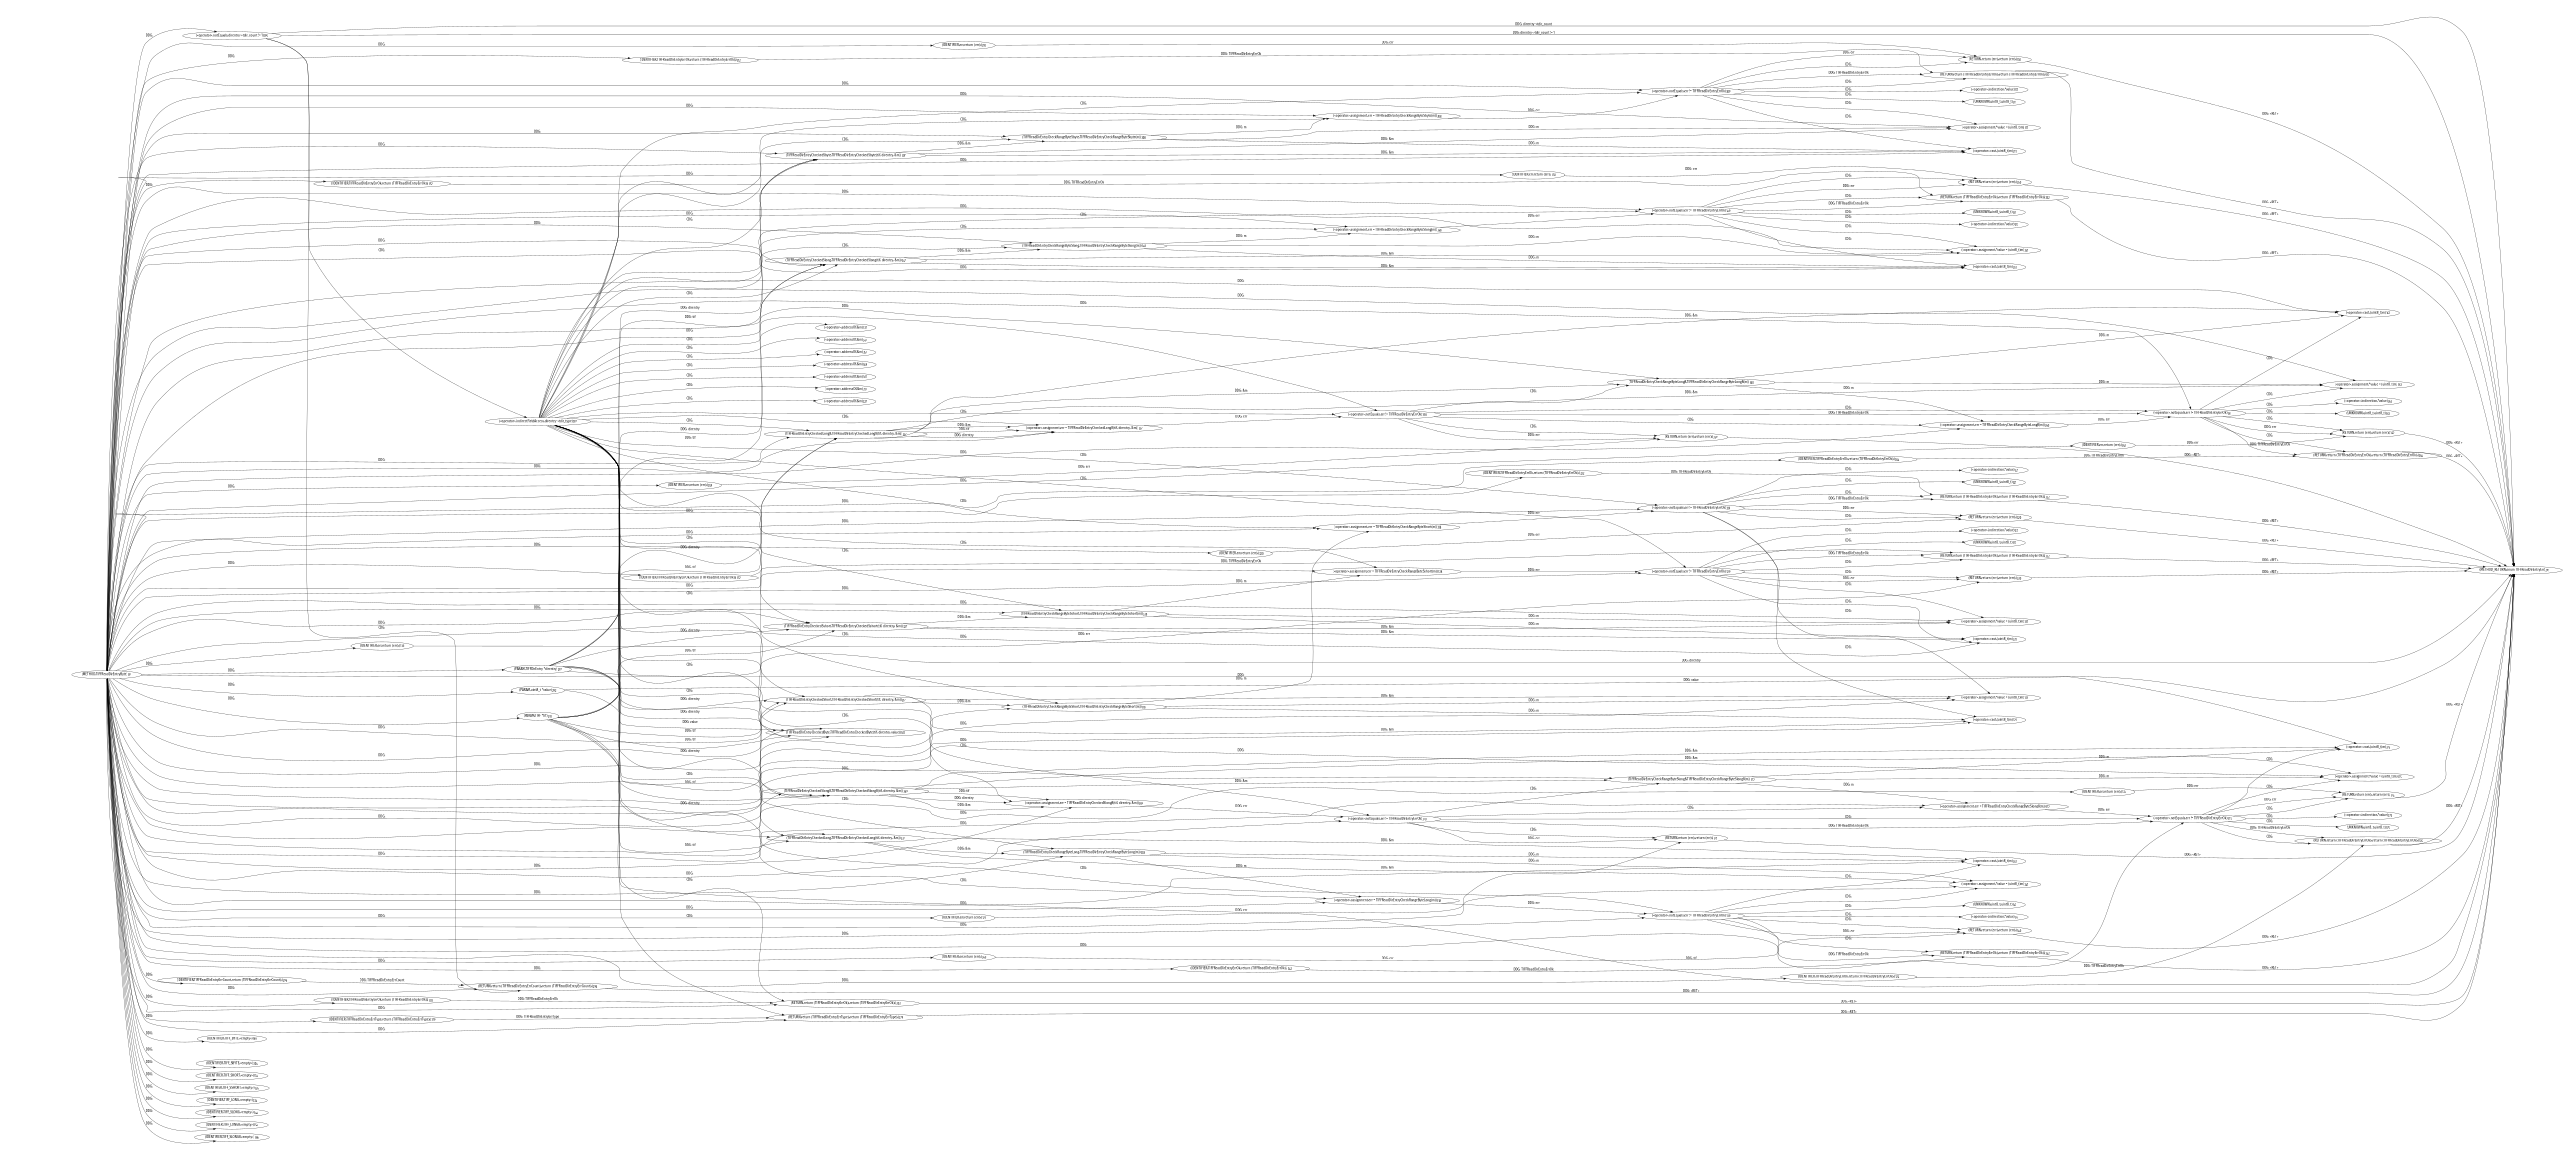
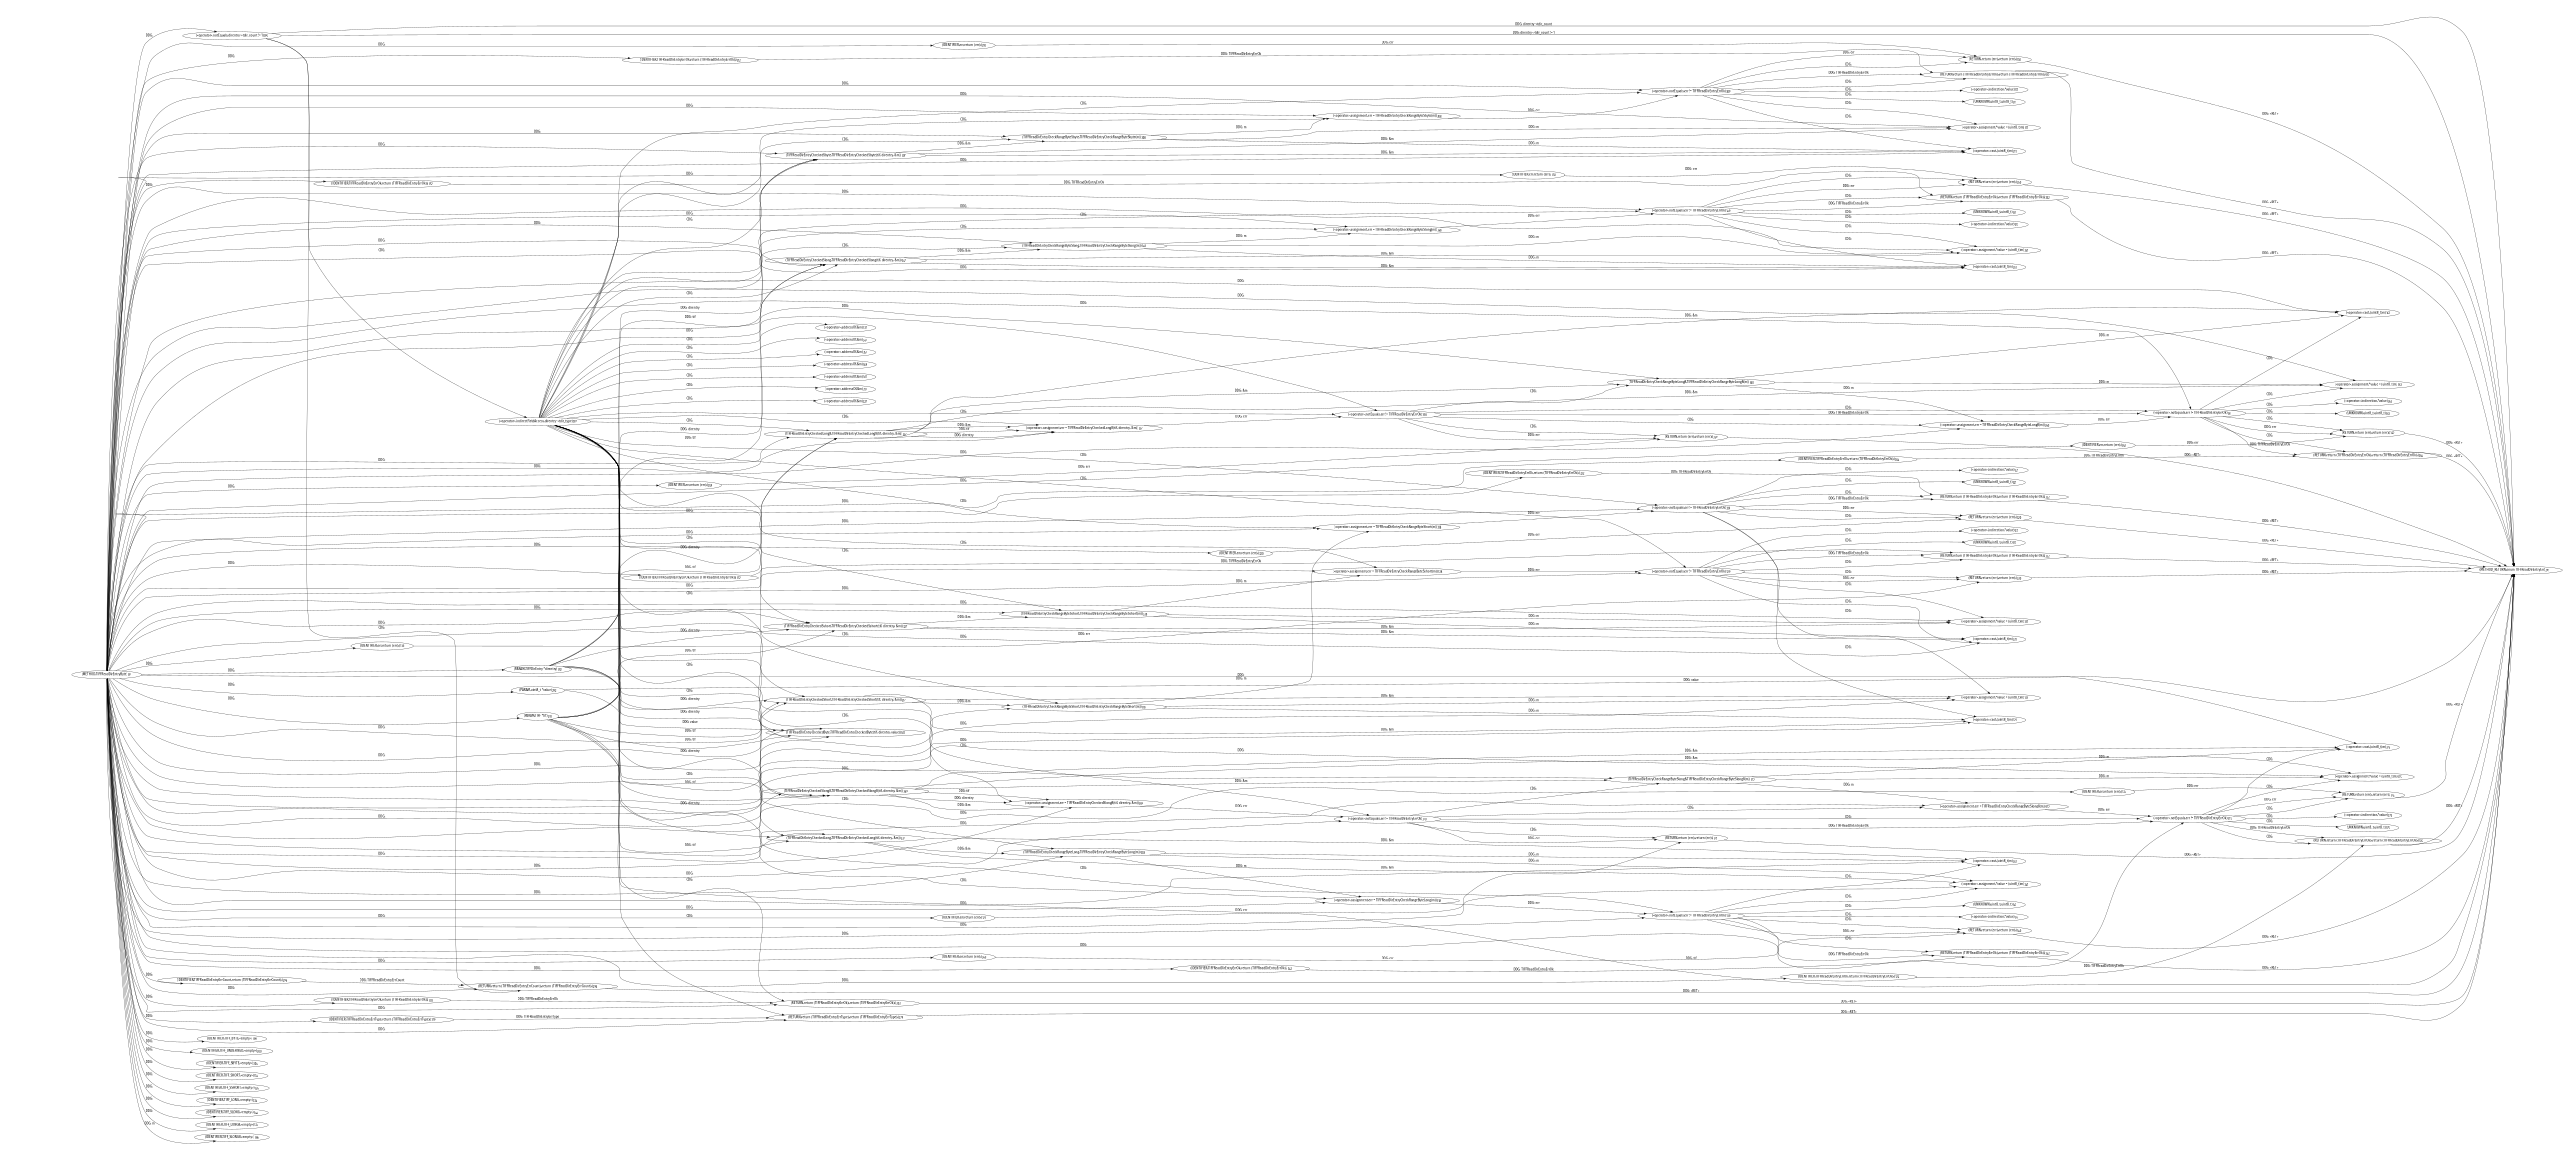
edge "(PARAM,TIFFDirEntry *direntry)" -> "(METHOD_RETURN,enum TIFFReadDirEntryErr)": removed, label "DDG: direntry"
node "(PARAM,TIFFDirEntry *direntry)": text "297" -> "292"
node "(IDENTIFIER,TIFF_BYTE,<empty>)": text "799" -> "299"
node "(IDENTIFIER,TIFF_UNDEFINED,<empty>)": added
edge "(METHOD,TIFFReadDirEntryByte)" -> "(IDENTIFIER,TIFF_SLONG8,<empty>)": label "DDG: " -> "DDG: m"
node "(IDENTIFIER,TIFF_LONG8,<empty>)": text "354" -> "374"
